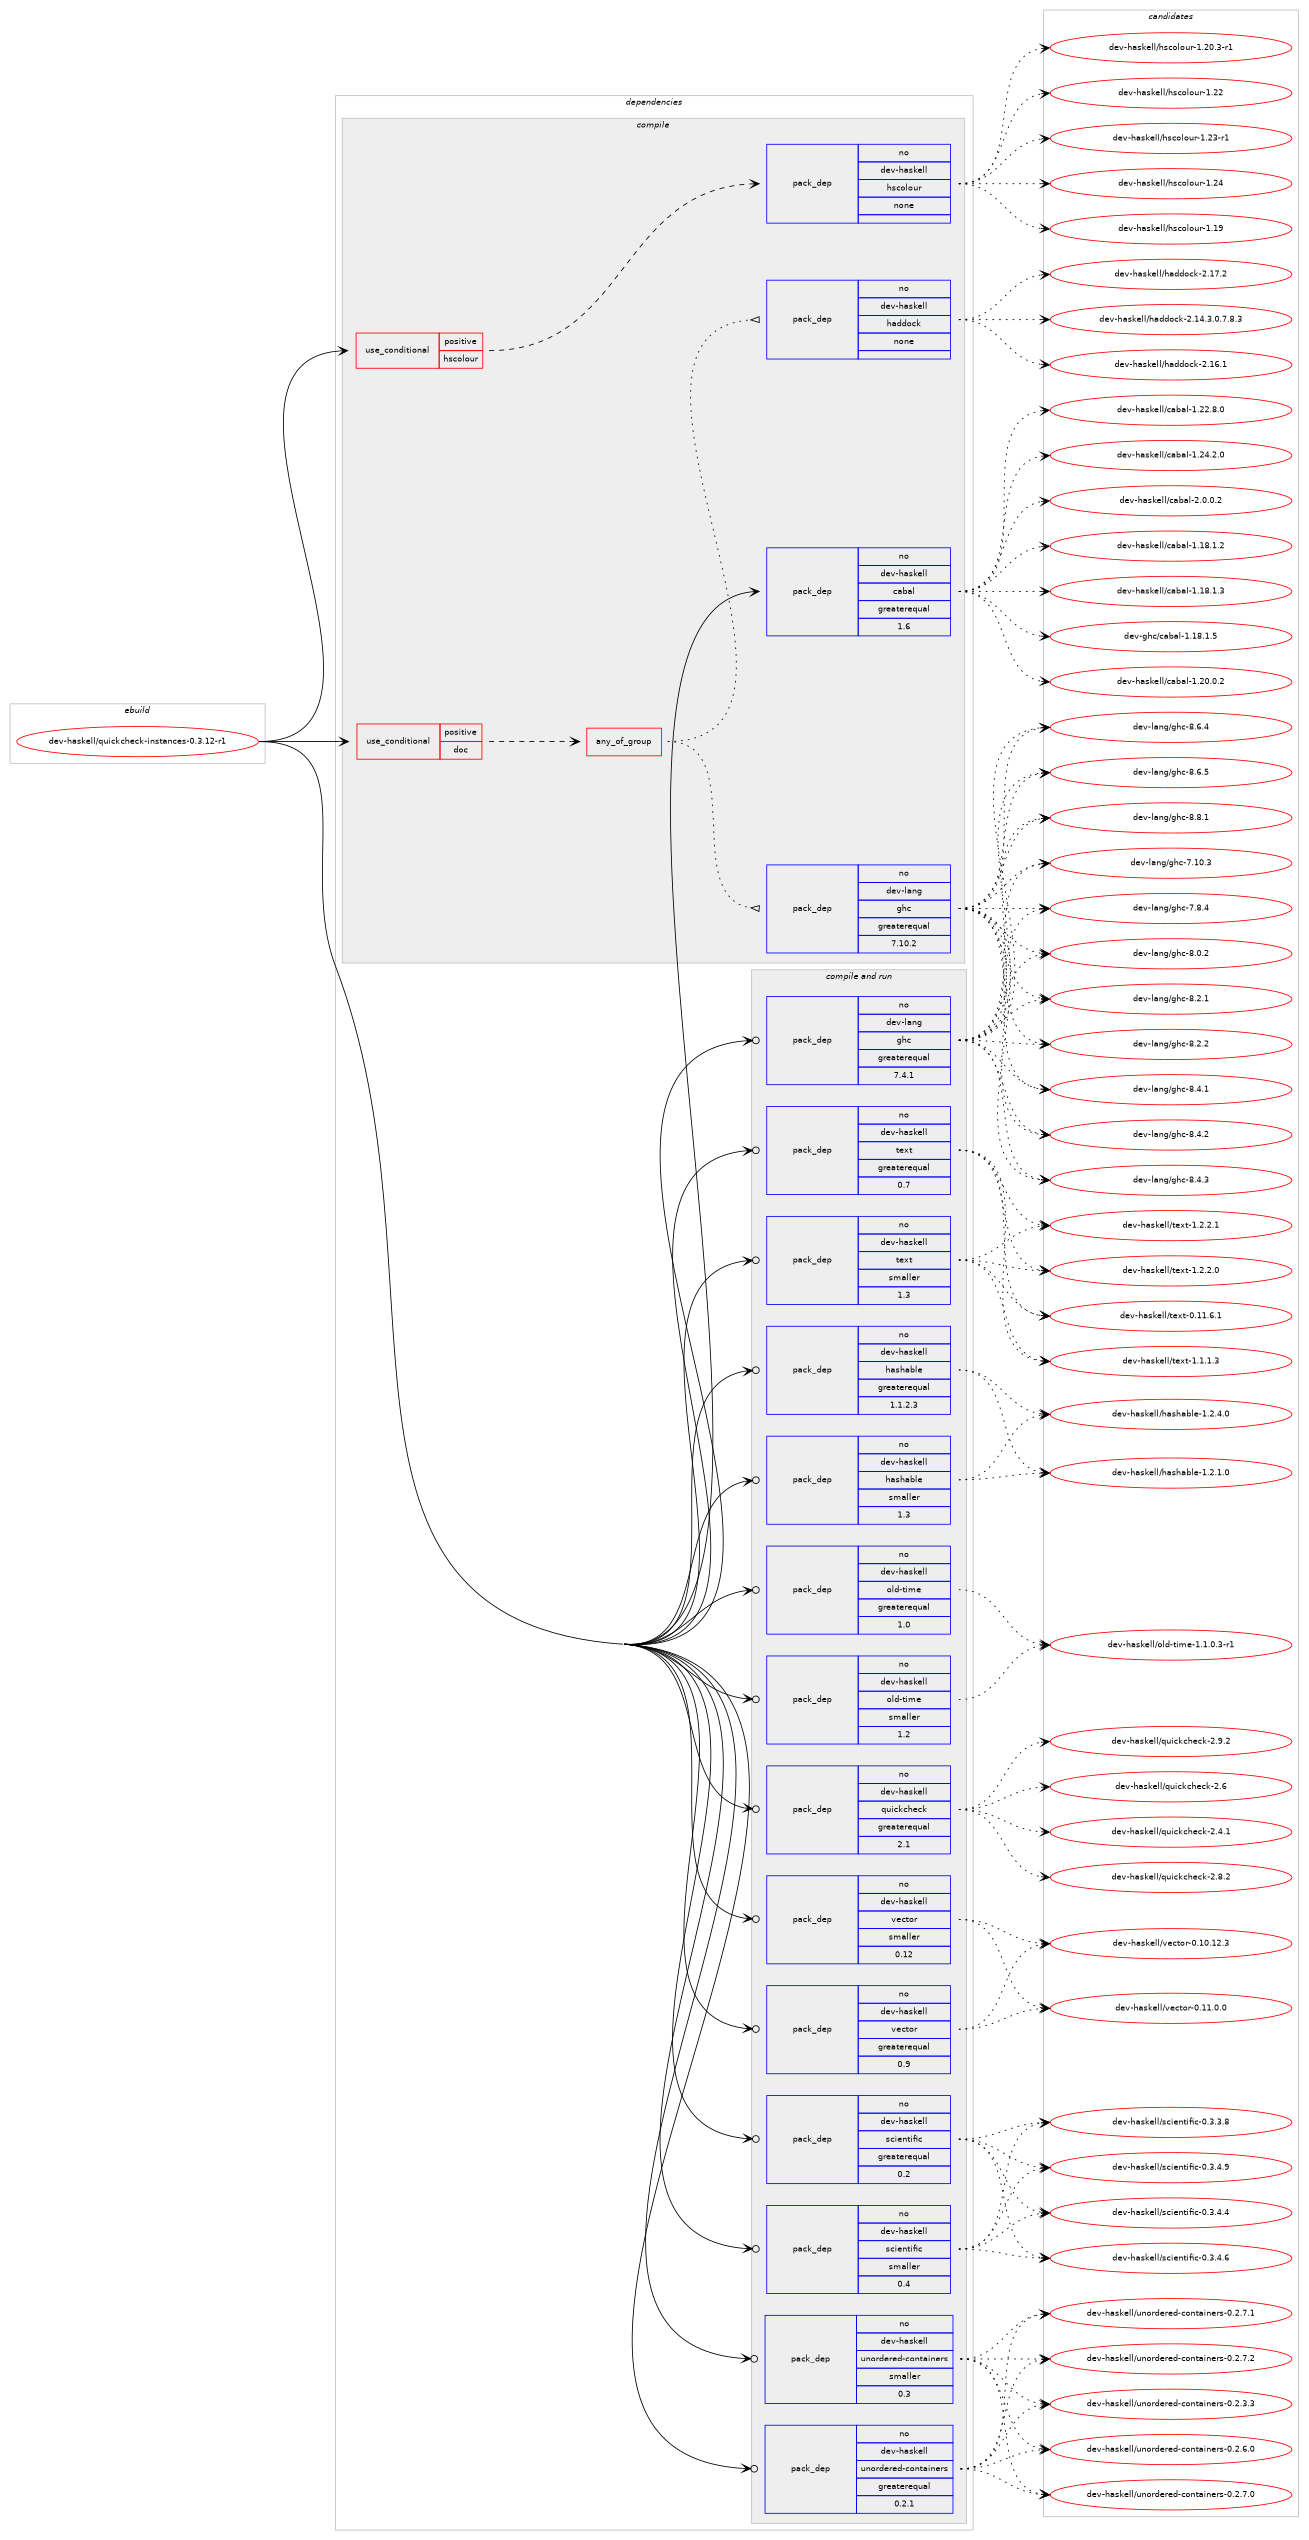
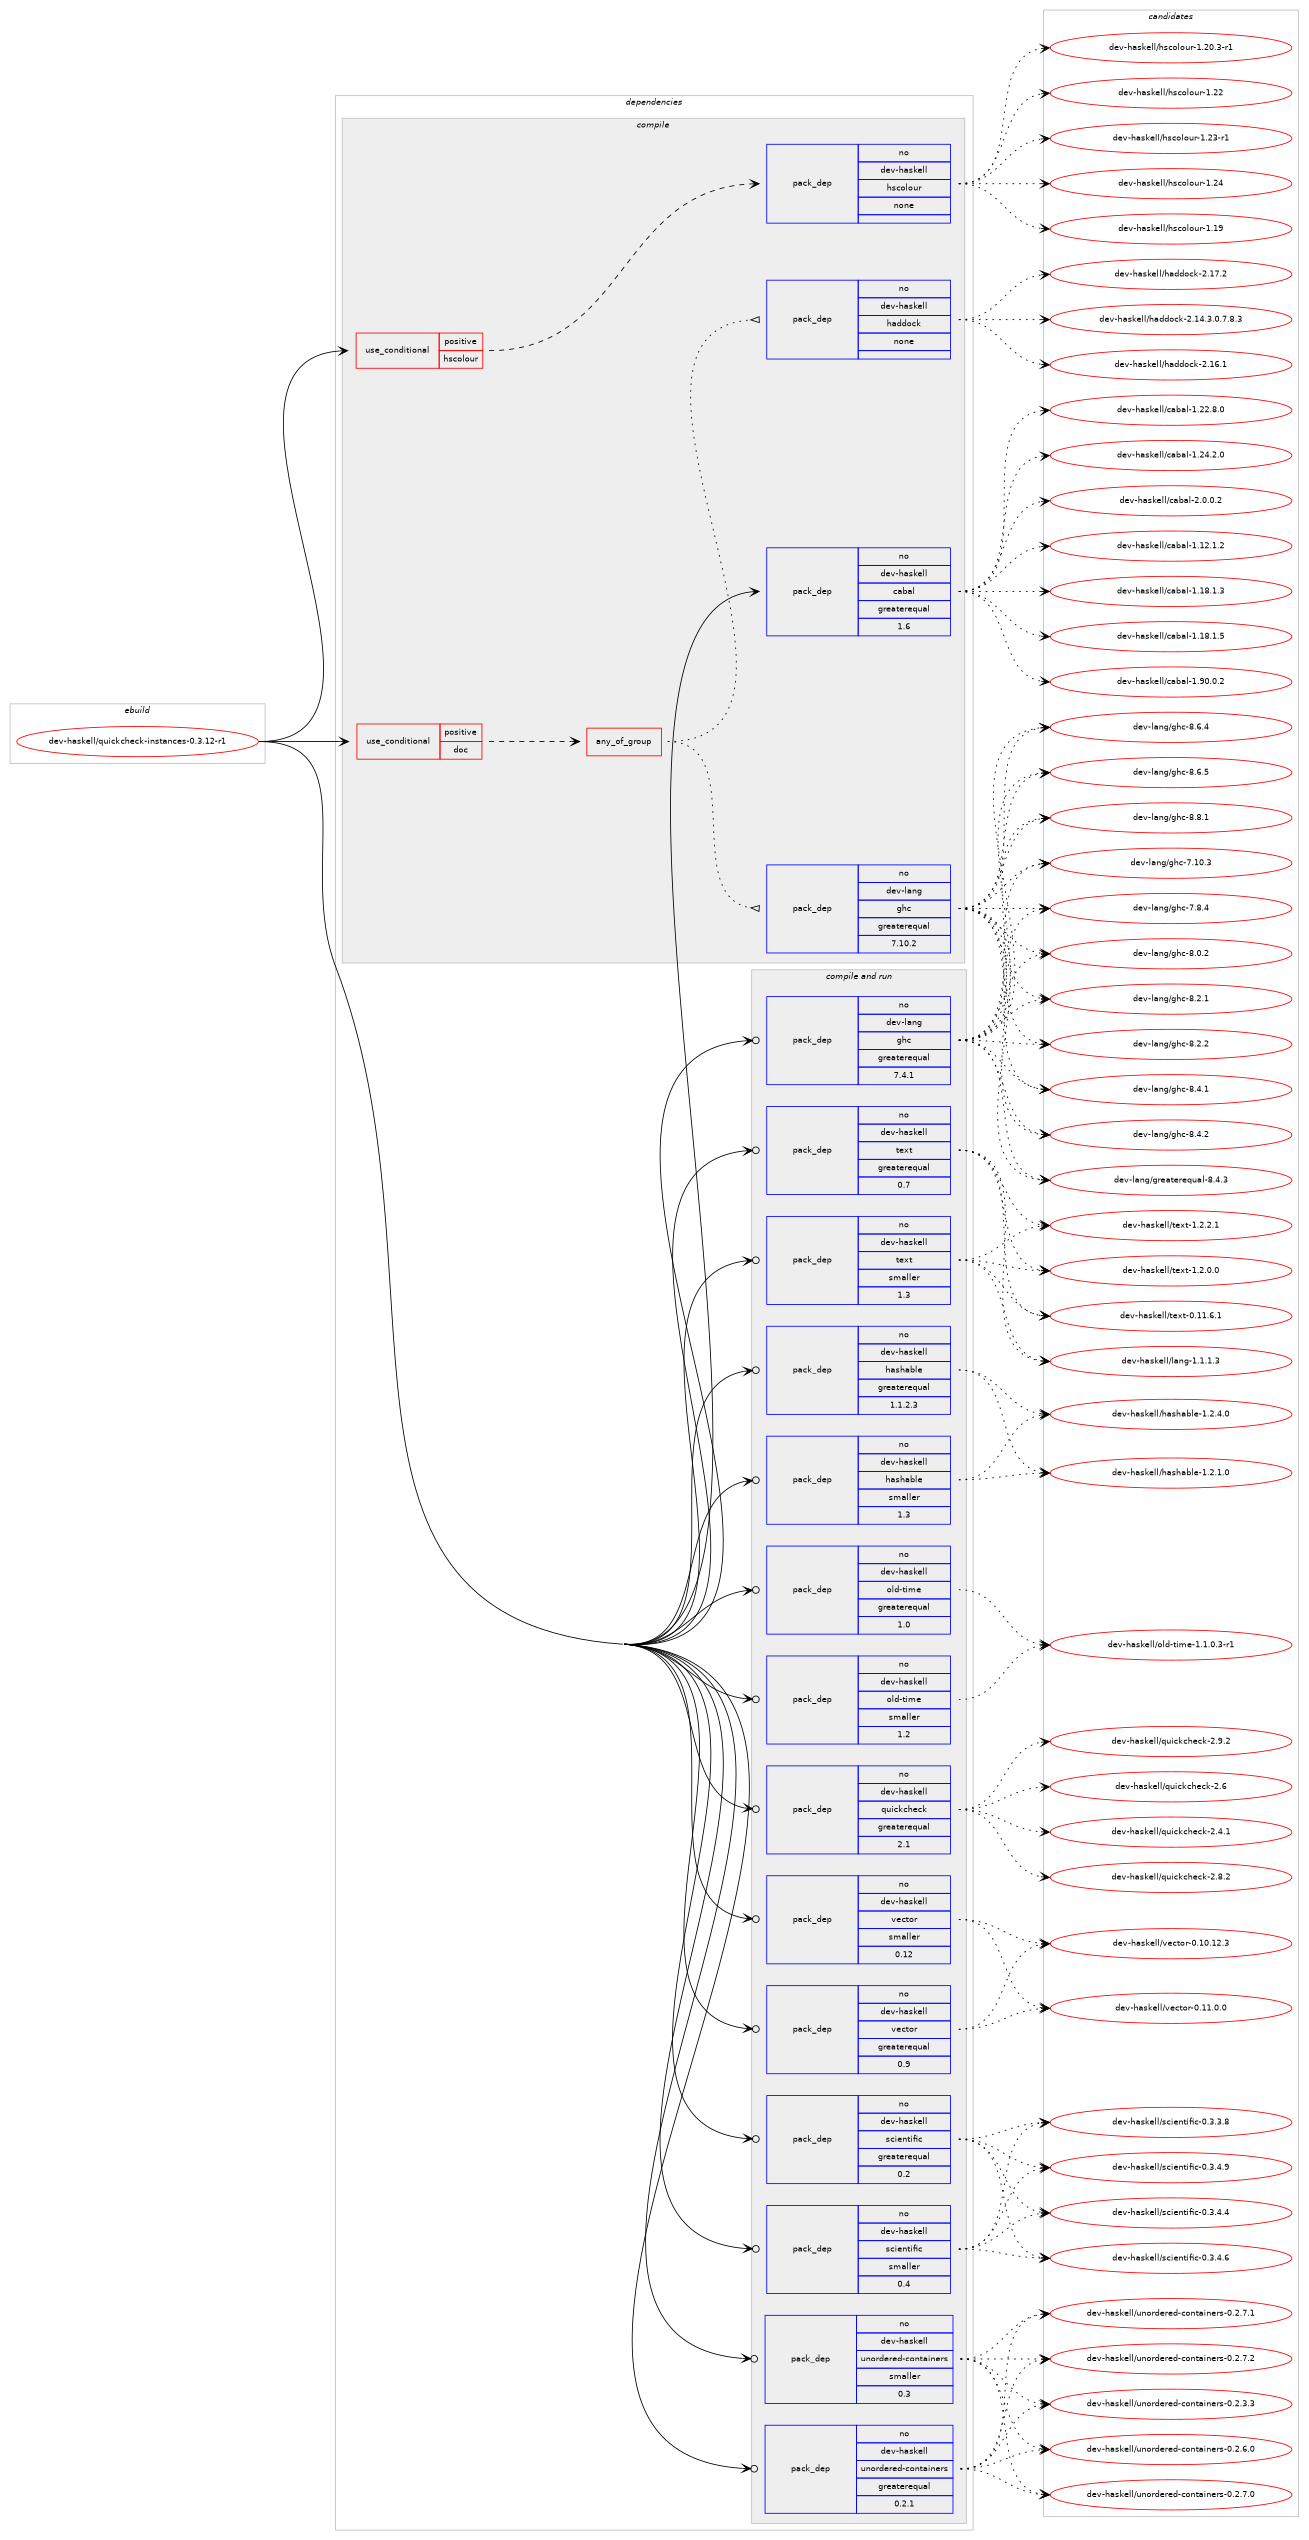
node "dev-haskell/cabal-1.18.1.2": label "dev-haskell/cabal-1.18.1.2" -> "dev-haskell/cabal-1.12.1.2"
node "dev-ghc/cabal-1.18.1.5": label "dev-ghc/cabal-1.18.1.5" -> "dev-haskell/cabal-1.18.1.5"
node "dev-haskell/cabal-1.20.0.2": label "dev-haskell/cabal-1.20.0.2" -> "dev-haskell/cabal-1.90.0.2"
node "dev-lang/ghc-8.4.3": label "dev-lang/ghc-8.4.3" -> "dev-lang/greaterequal-8.4.3"
node "dev-haskell/text-1.2.2.0": label "dev-haskell/text-1.2.2.0" -> "dev-haskell/text-1.2.0.0"
node "dev-haskell/text-1.1.1.3": label "dev-haskell/text-1.1.1.3" -> "dev-haskell/lang-1.1.1.3"
